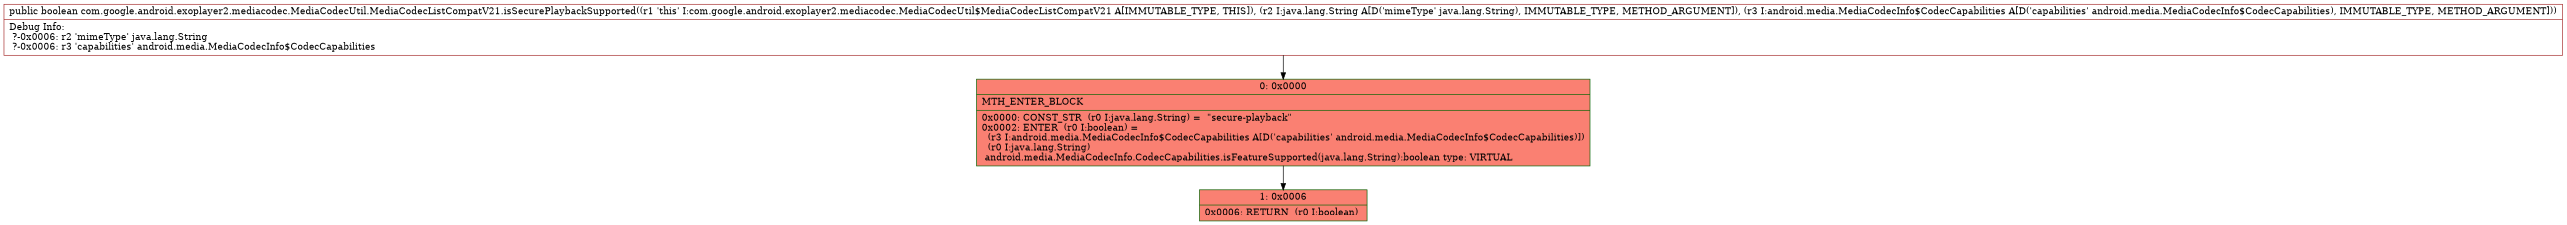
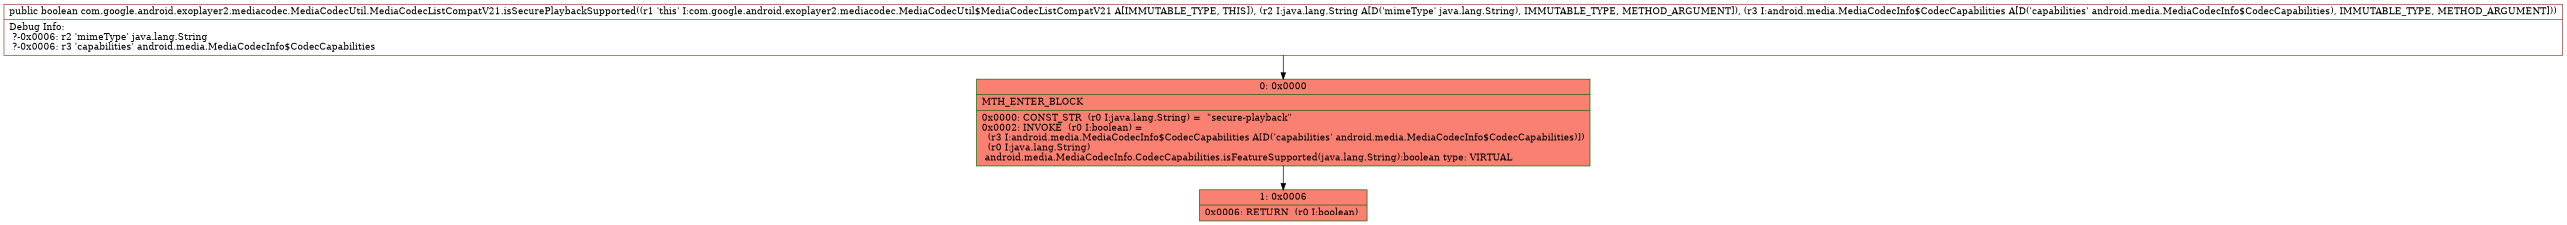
node "0: 0x0000": text "0x0002: ENTER  (r0 I:boolean) =" -> "0x0002: INVOKE  (r0 I:boolean) ="
